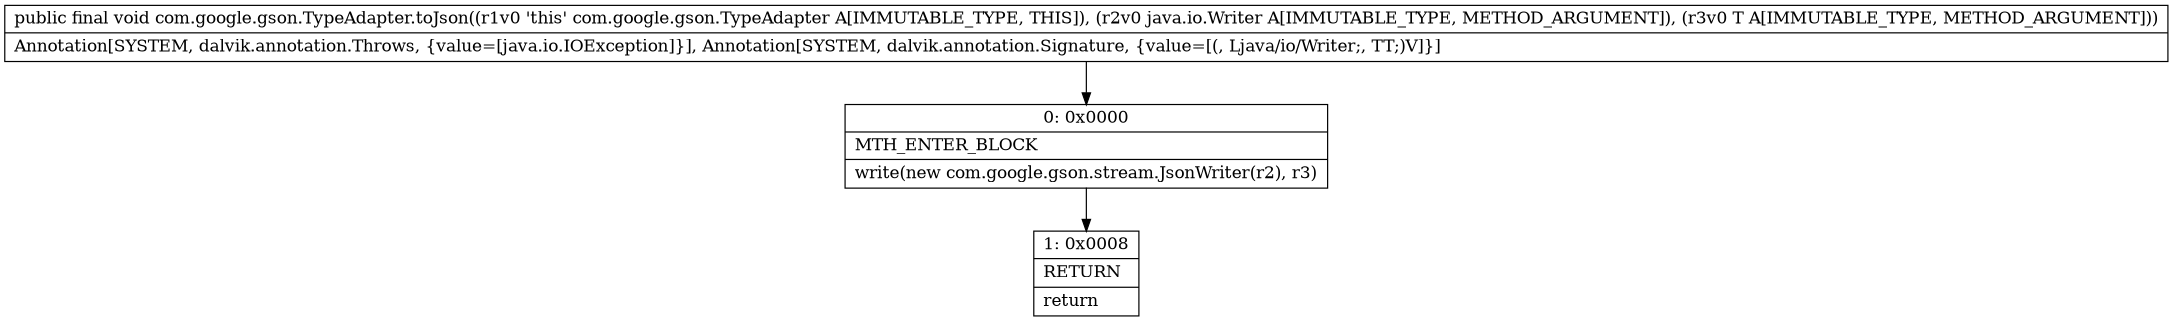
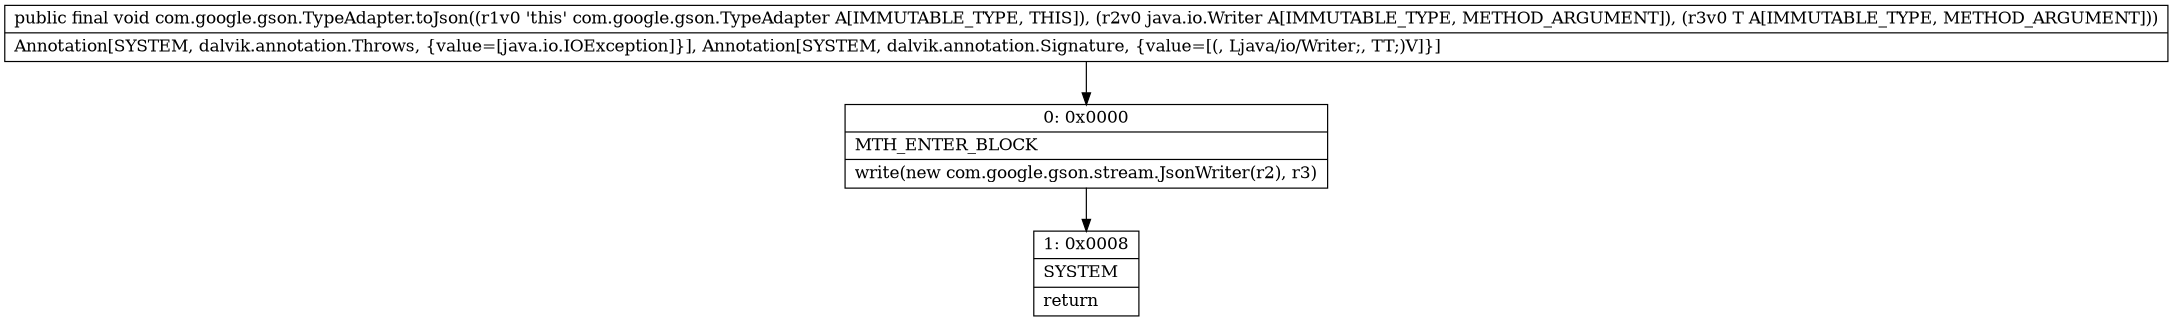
node "1: 0x0008": text "RETURN" -> "SYSTEM"
